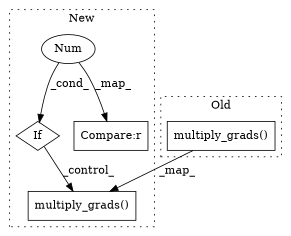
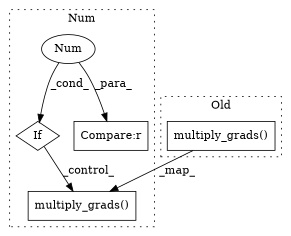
cluster "New": label "New" -> "Num"
edge "Num" -> "Compare:r": label "_map_" -> "_para_"
